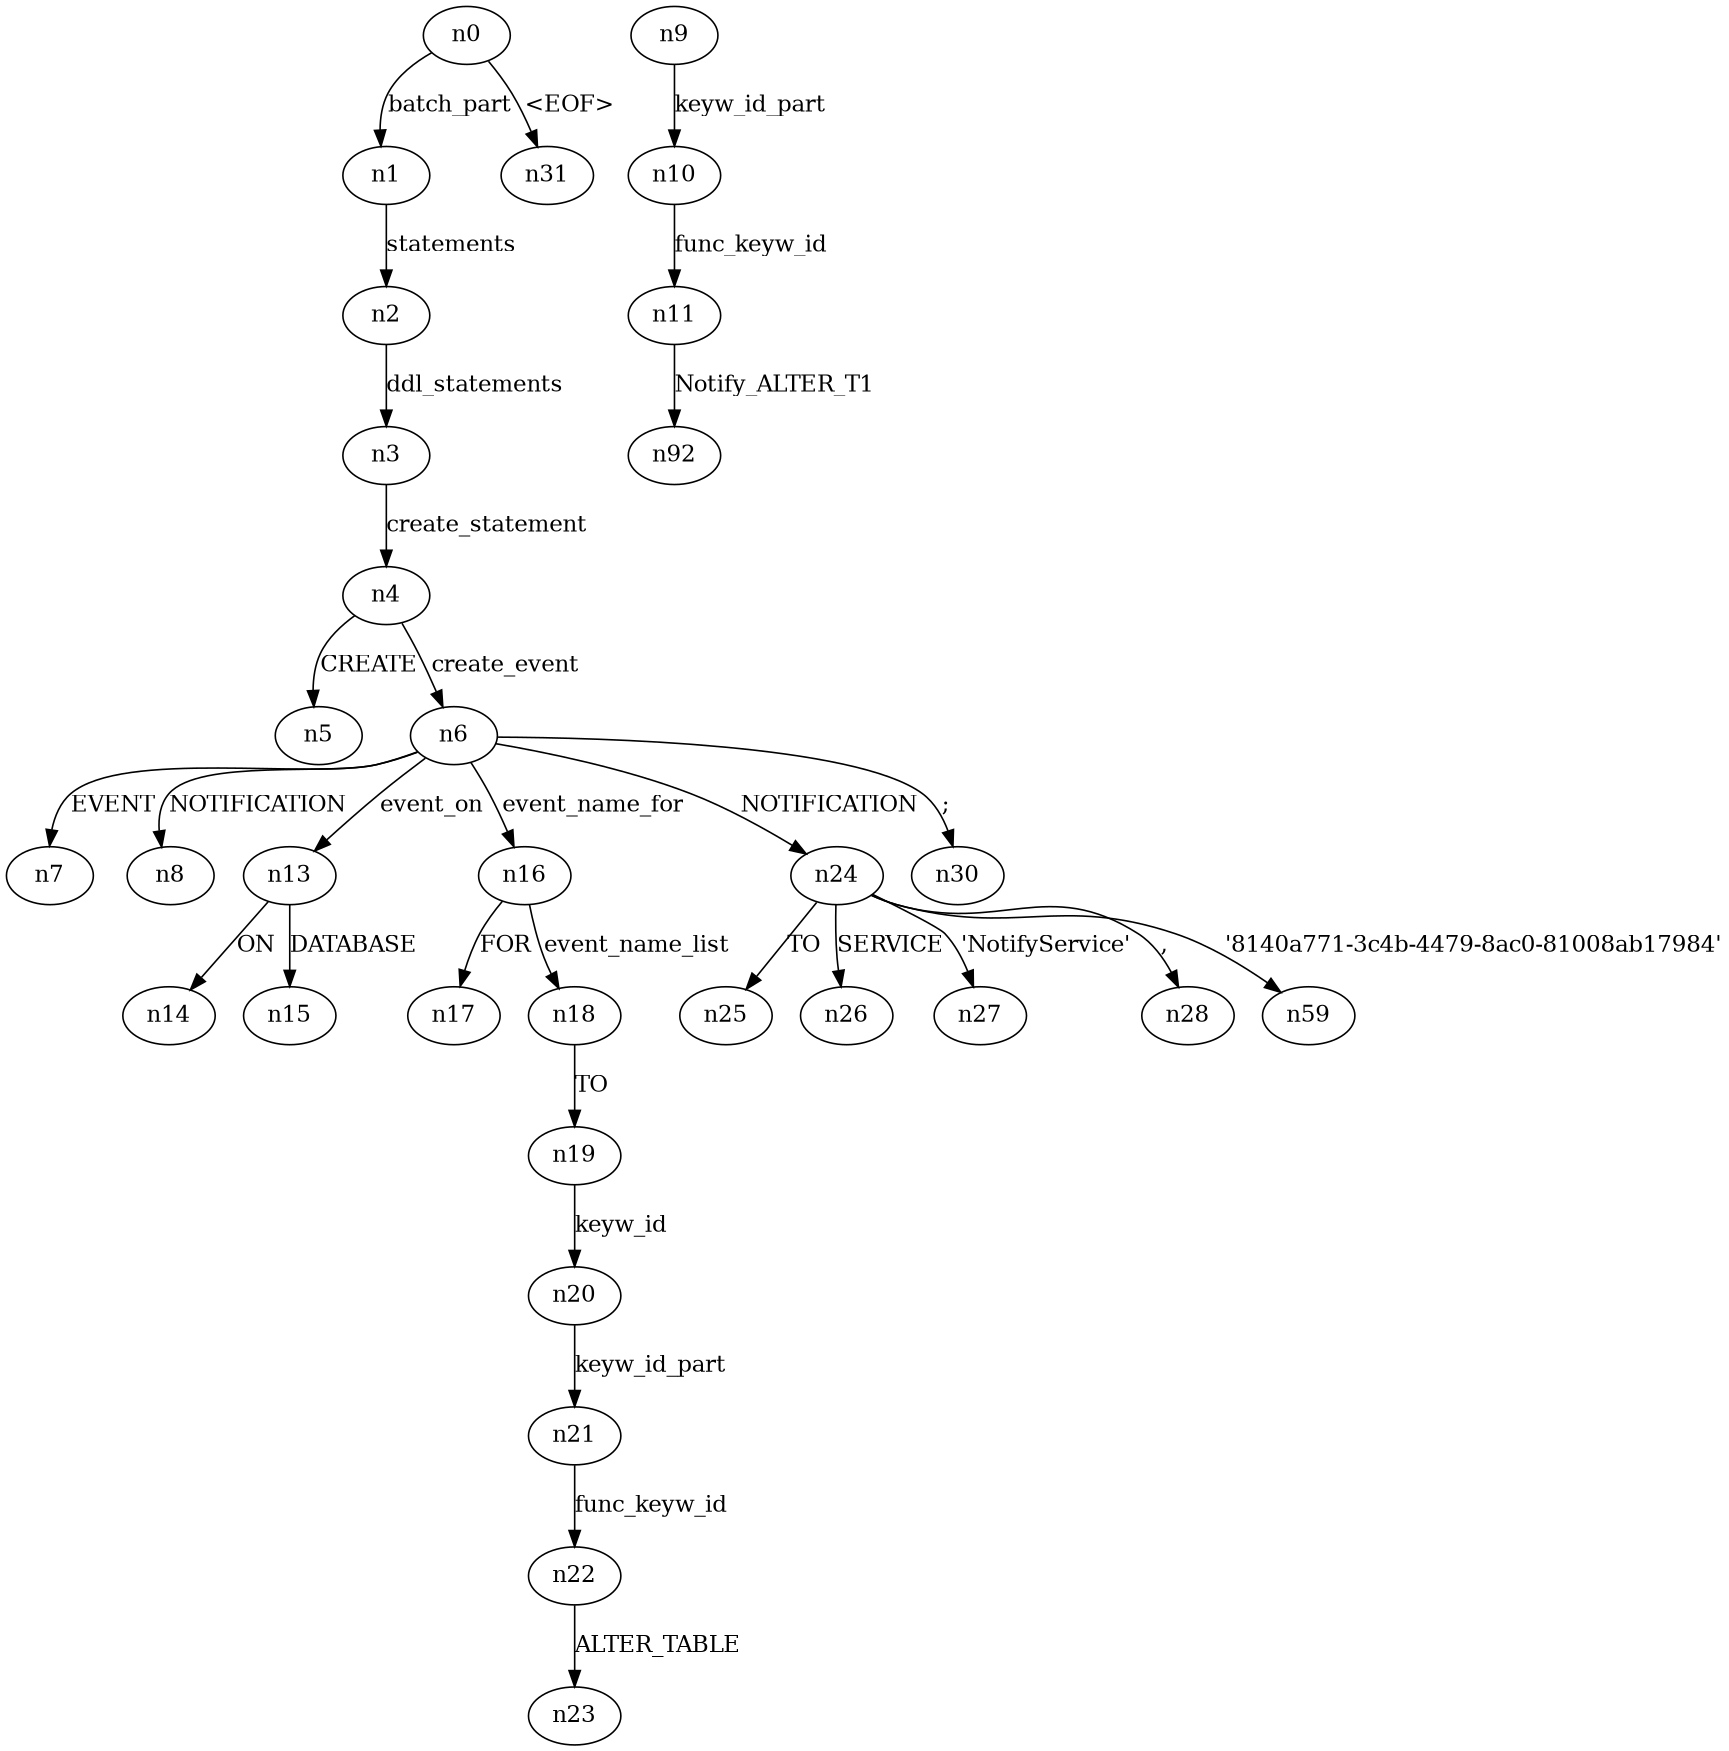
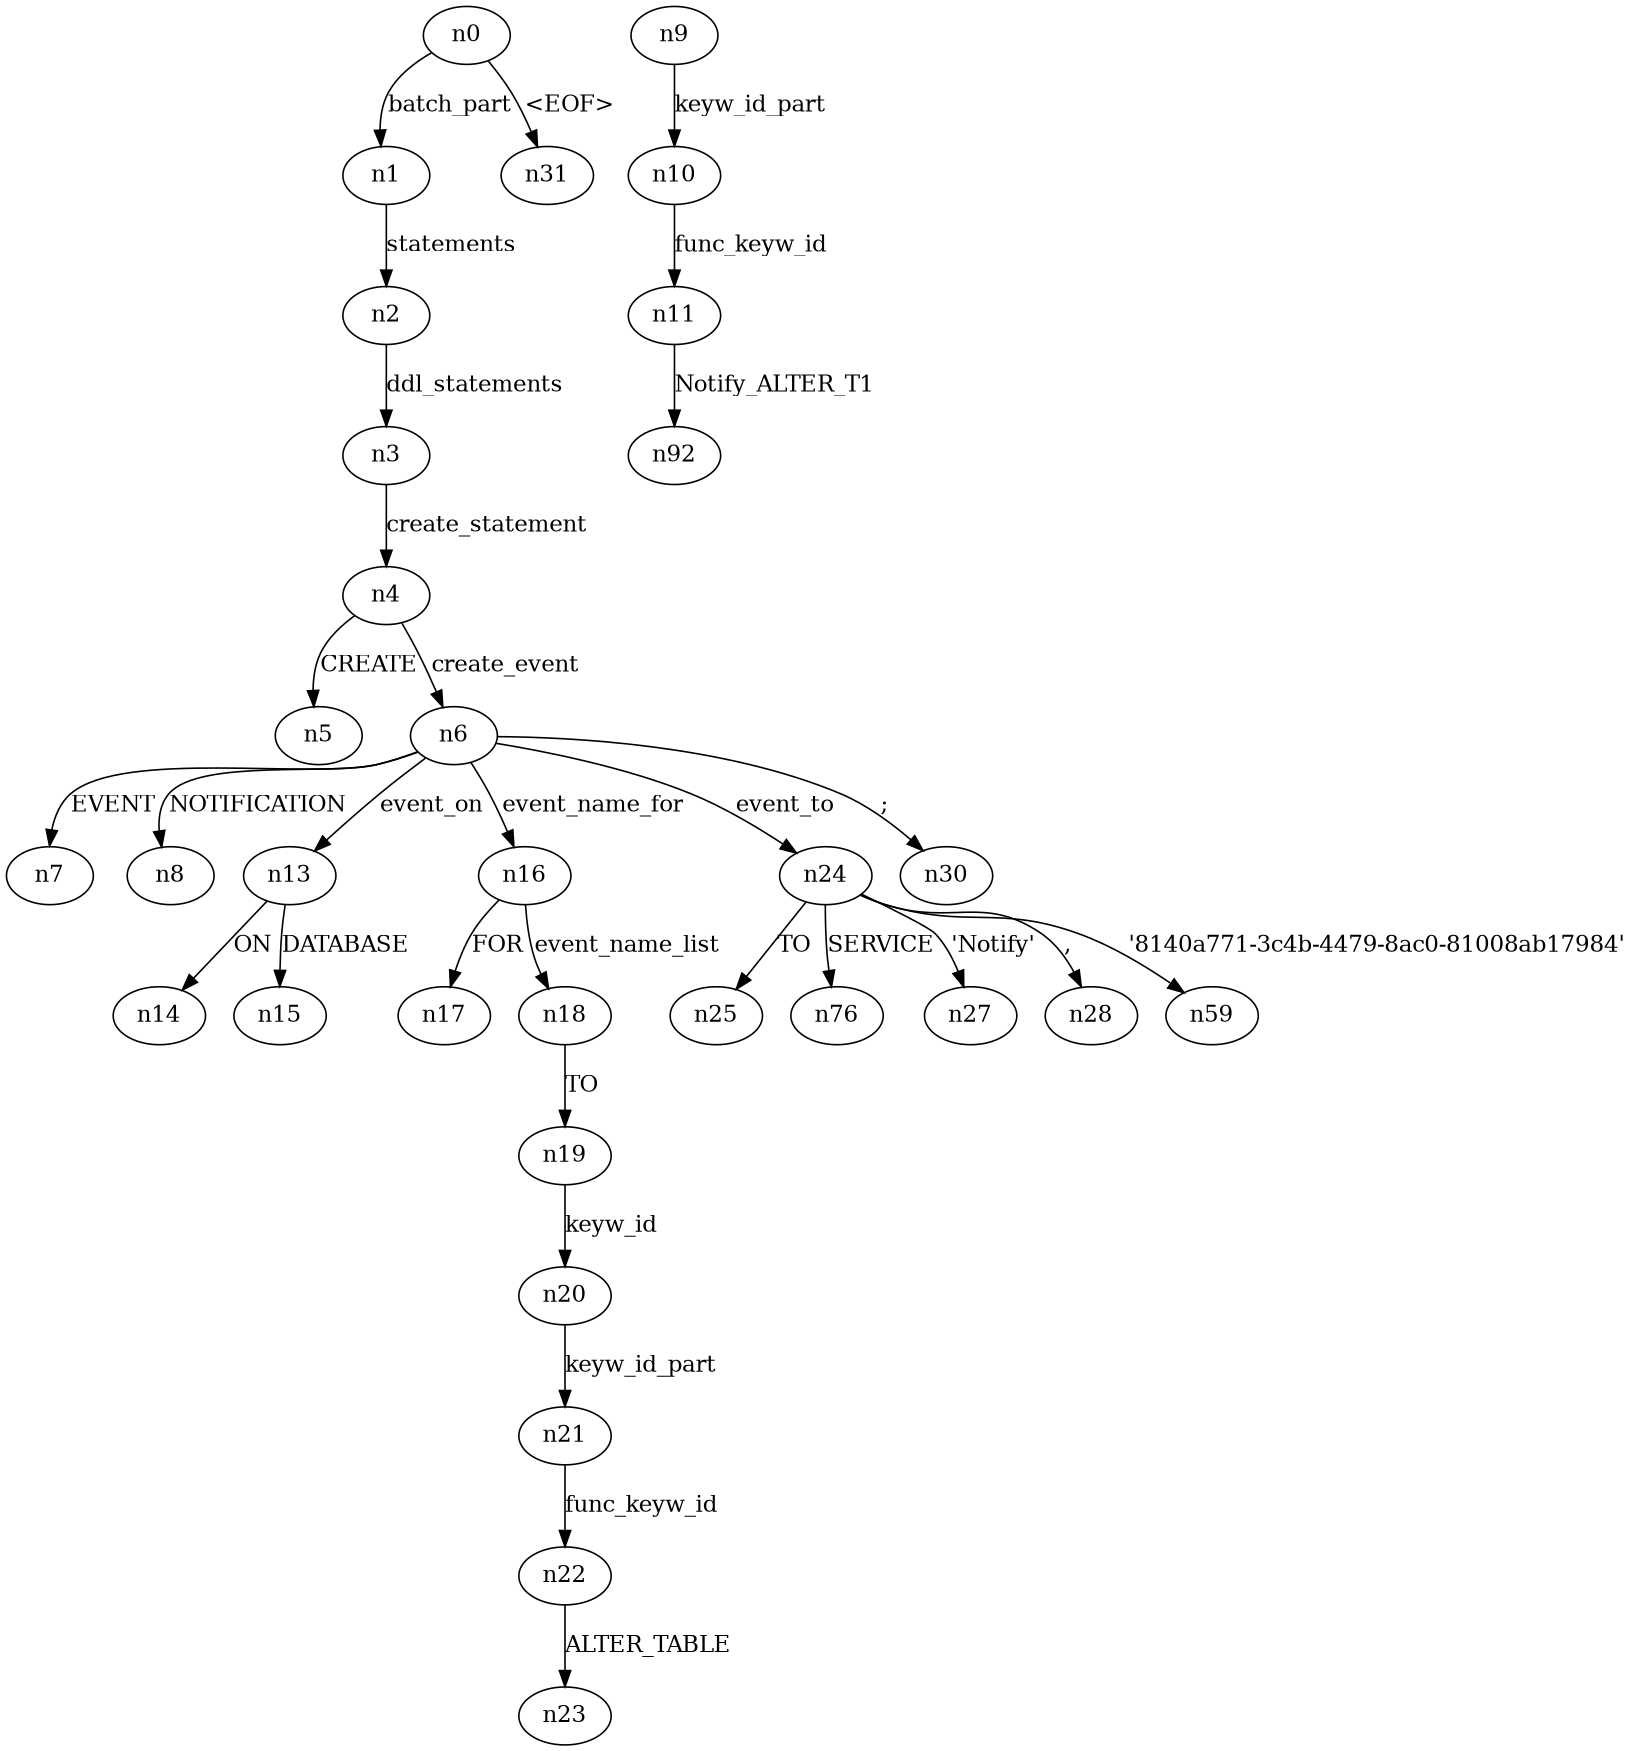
edge "n6" -> "n24": label "NOTIFICATION" -> "event_to"
edge "n24" -> "n27": label "'NotifyService'" -> "'Notify'"
node "n26": label "n26" -> "n76"
